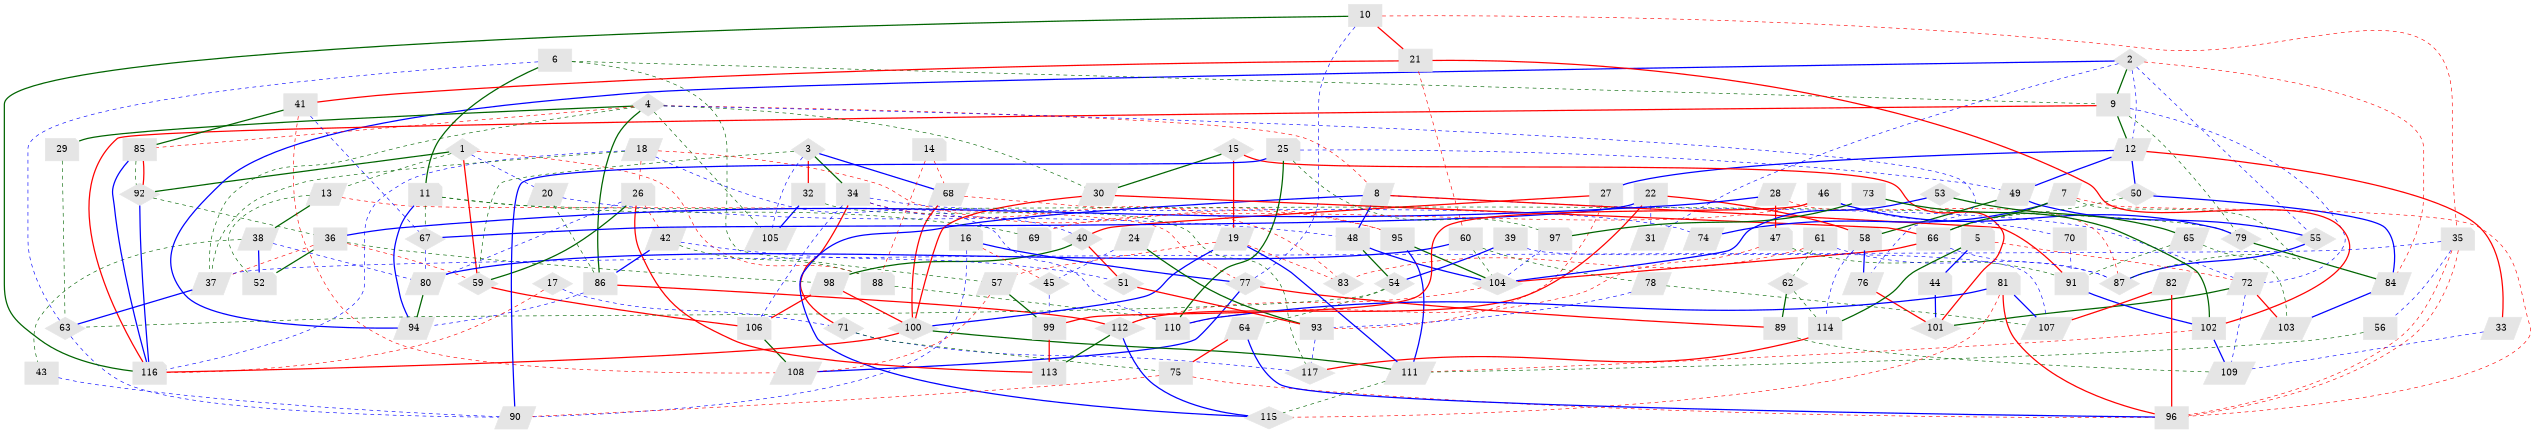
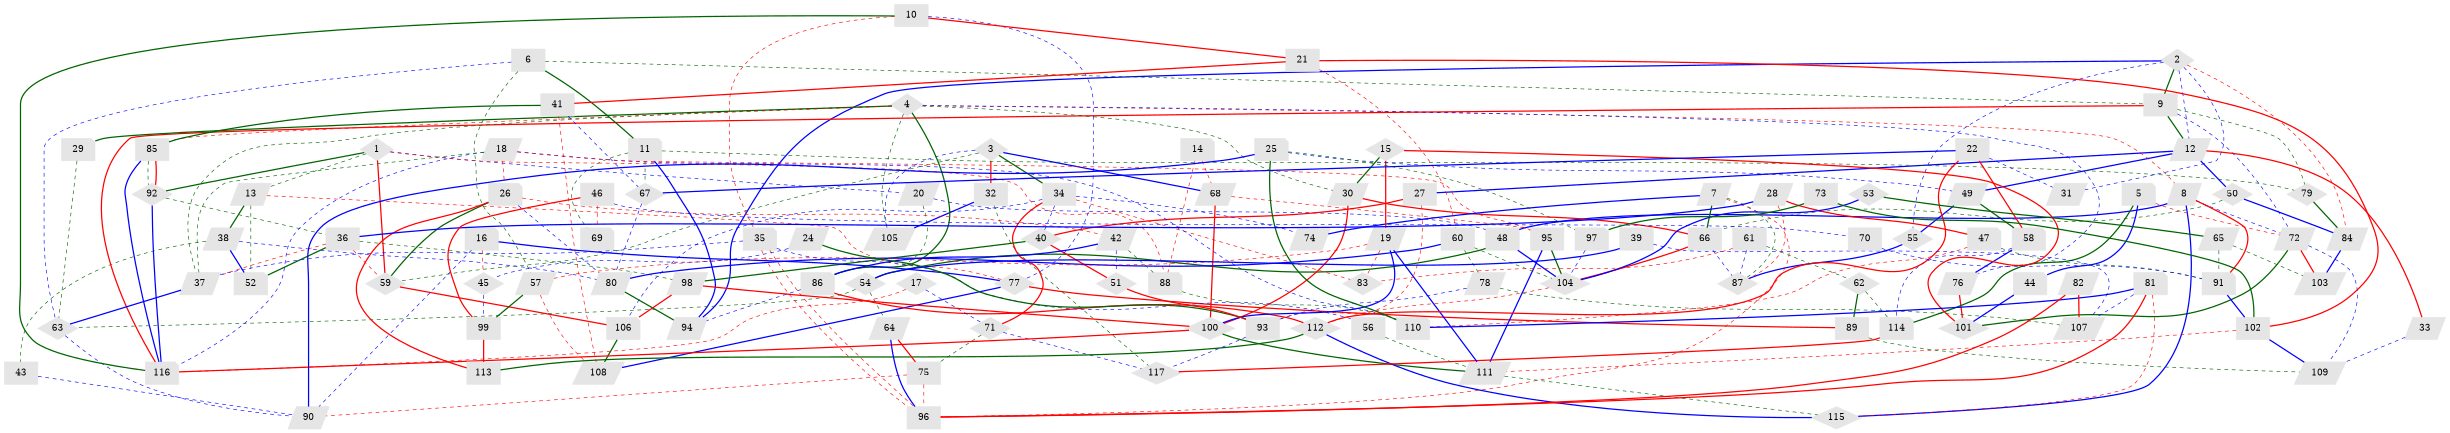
edge "46" -- "79": removed
edge "81" -- "107": style bold -> dashed
